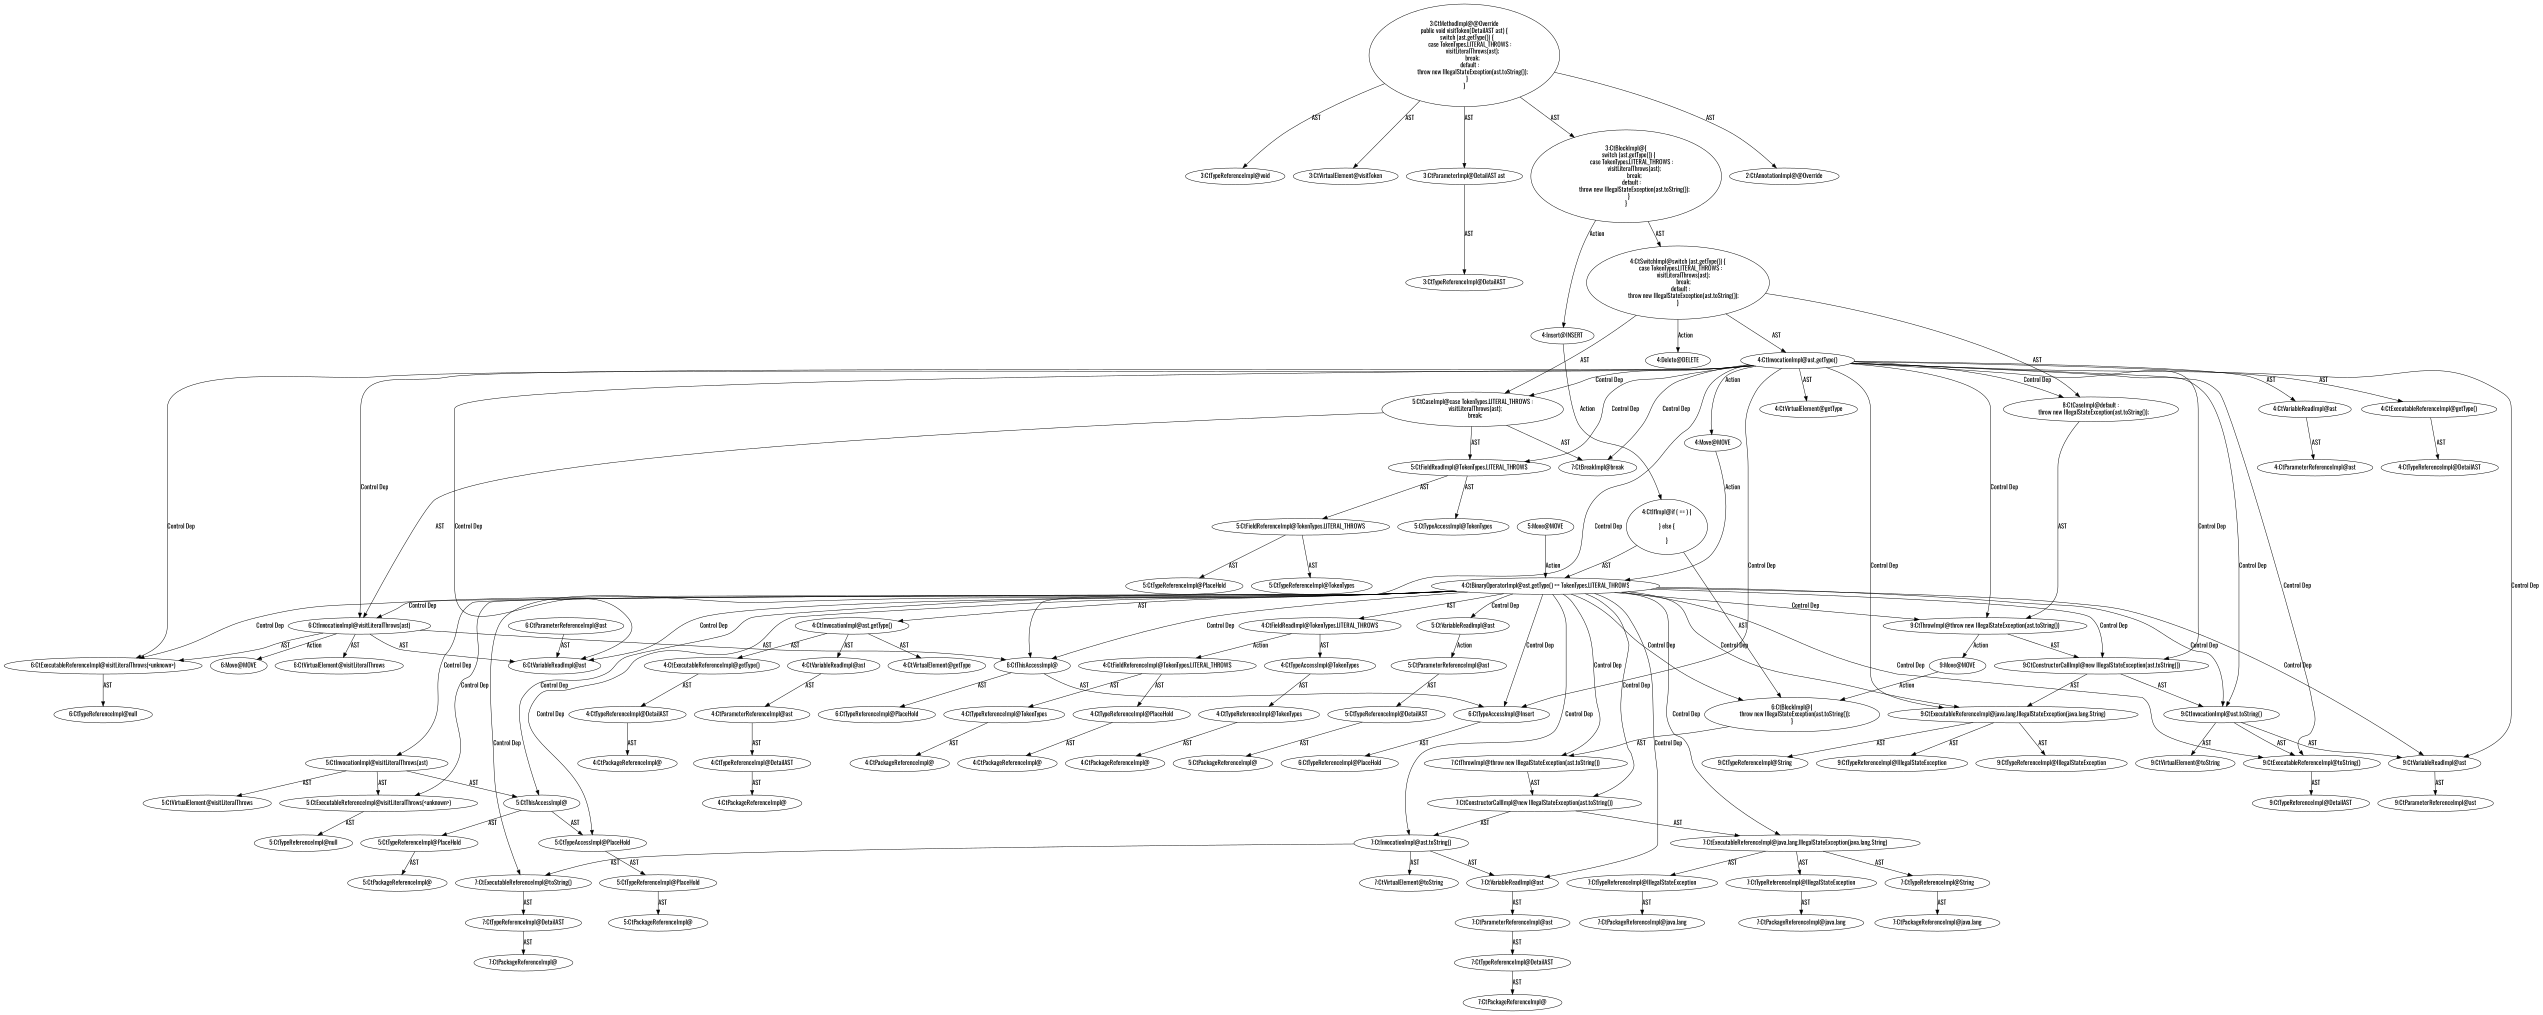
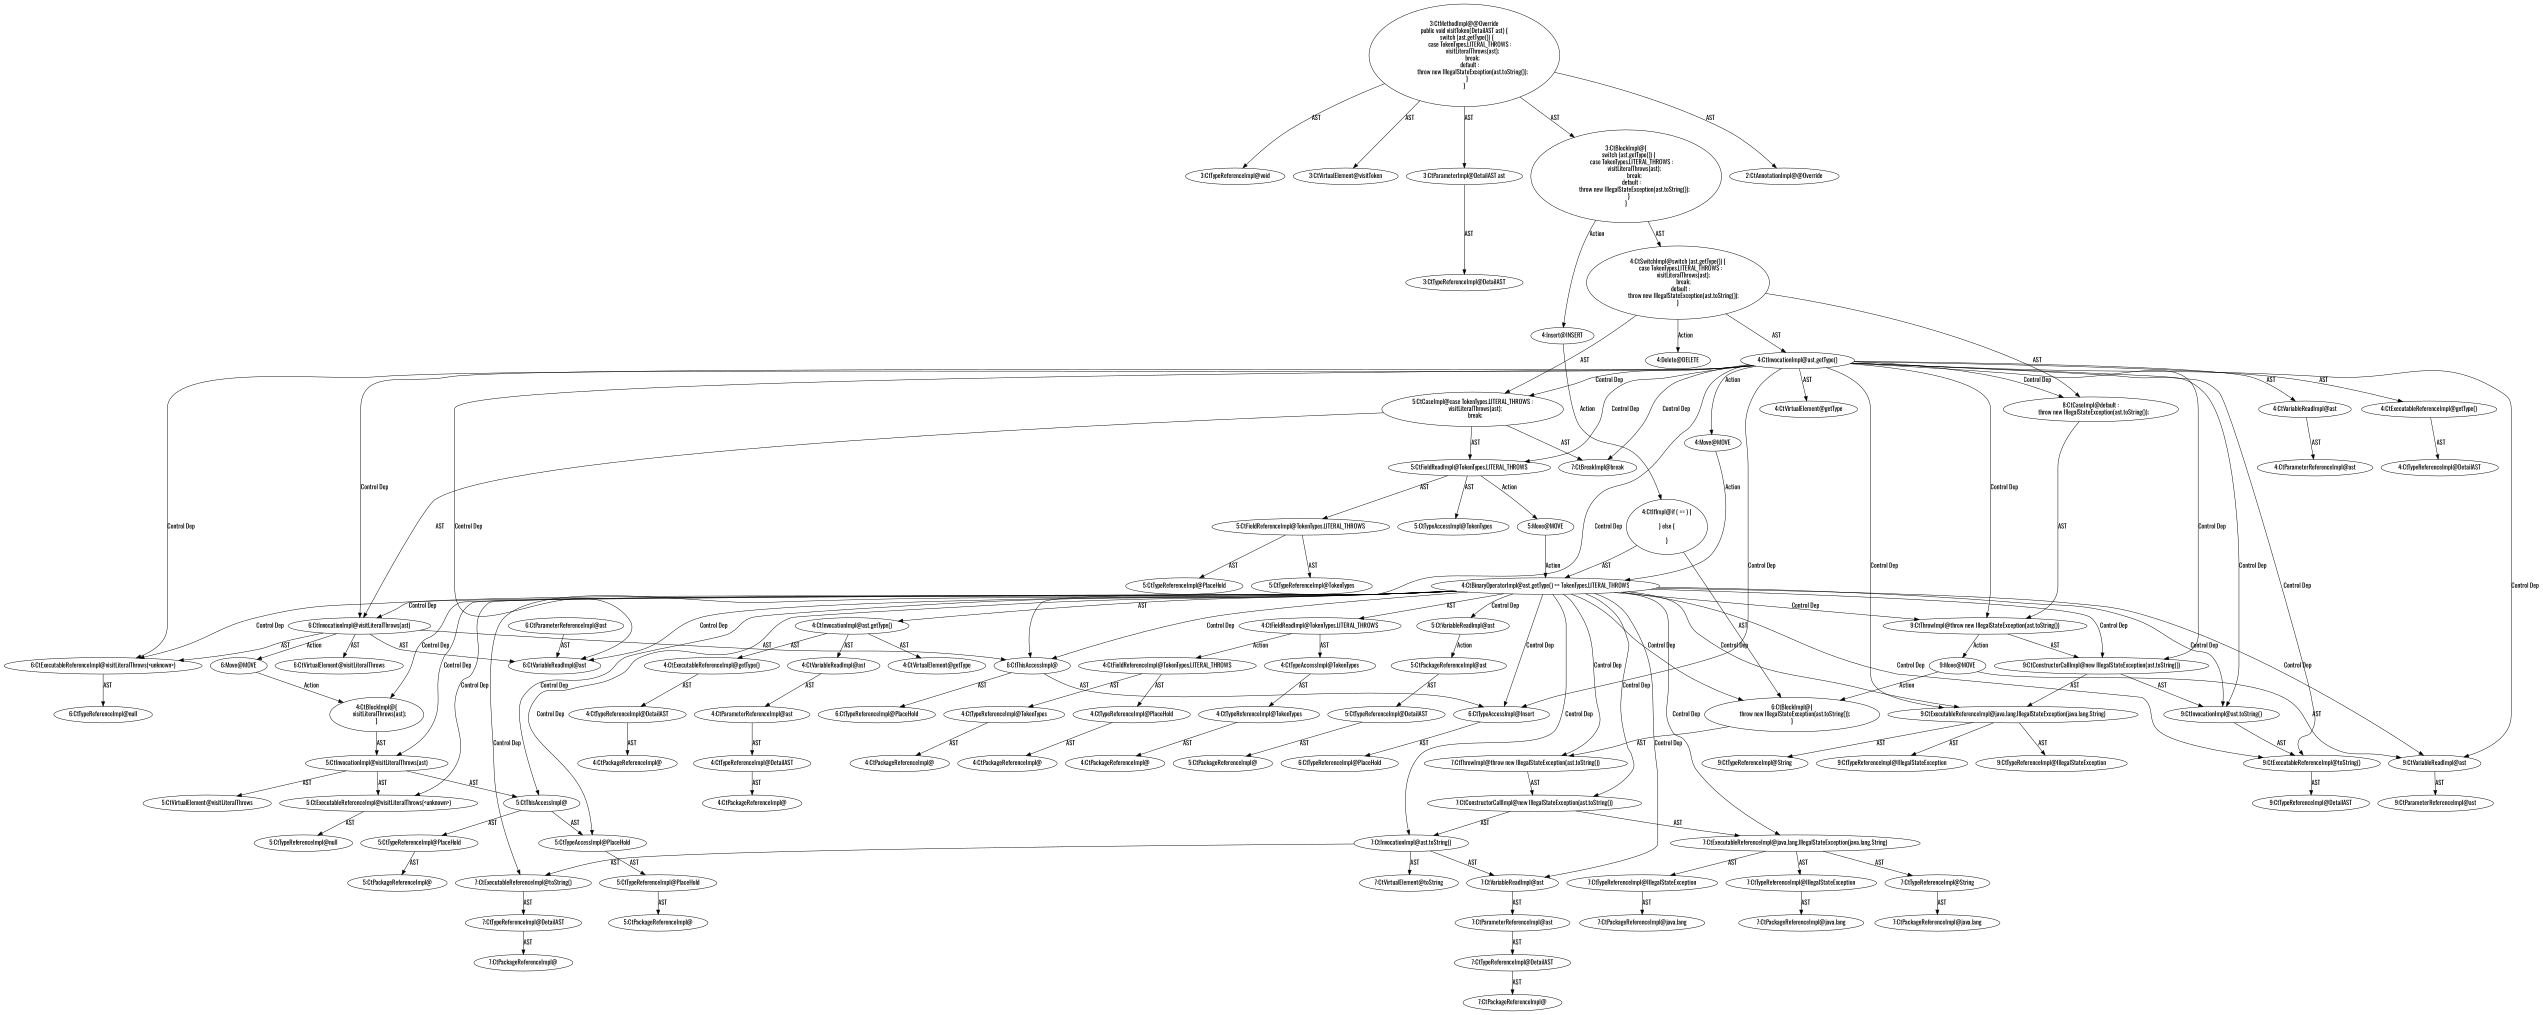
edge "5:CtFieldReadImpl@TokenTypes.LITERAL_THROWS" -> "5:Move@MOVE": added, label "Action"
node "5:CtParameterReferenceImpl@ast": label "5:CtParameterReferenceImpl@ast" -> "5:CtPackageReferenceImpl@ast"
node "4:CtBlockImpl@{ visitLiteralThrows(ast); }": added
edge "9:CtInvocationImpl@ast.toString()" -> "9:CtVariableReadImpl@ast": now "9:Move@MOVE" -> "9:CtVariableReadImpl@ast"
node "9:CtVirtualElement@toString": removed
